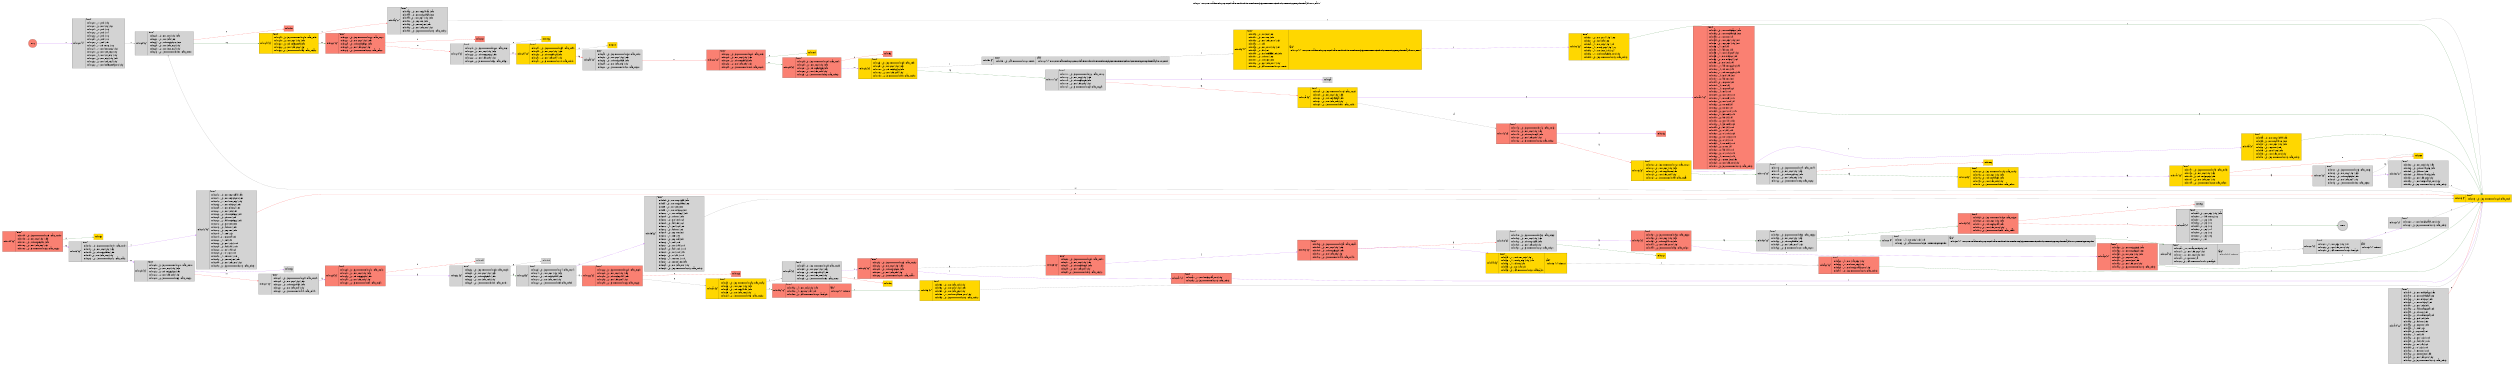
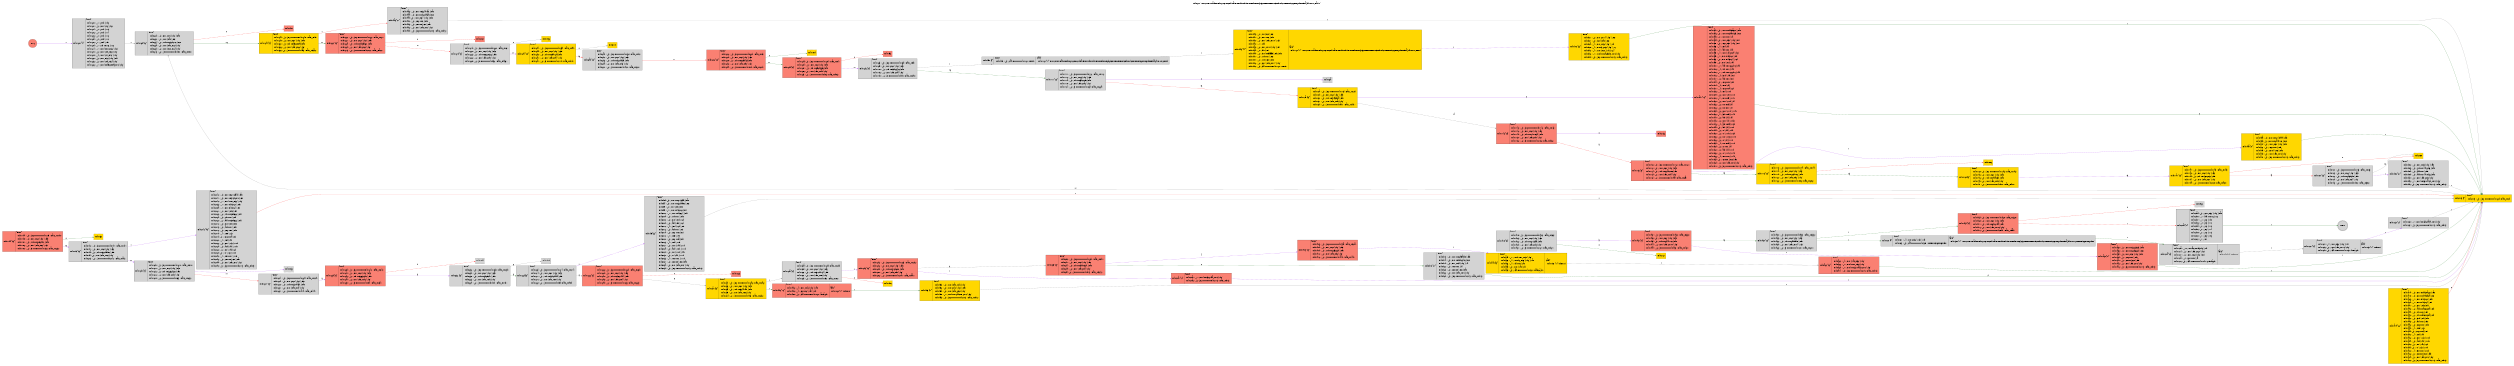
node "0x4016f8 [25]": fillcolor gold -> lightgrey
node "0x40175c [25]": fillcolor gold -> salmon
node "0x401775 [25]": fillcolor lightgrey -> gold
edge "0x401905 [25]" -> "0x40191e [25]": removed, label "3"
node "0x401b75 [27]": added
node "0x401a79 [88]": fillcolor lightgrey -> gold
